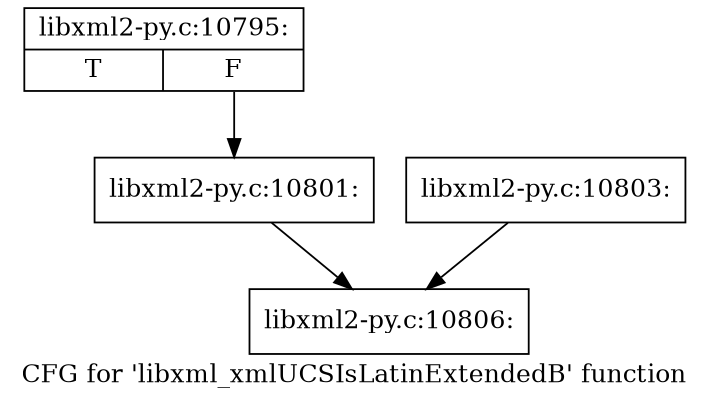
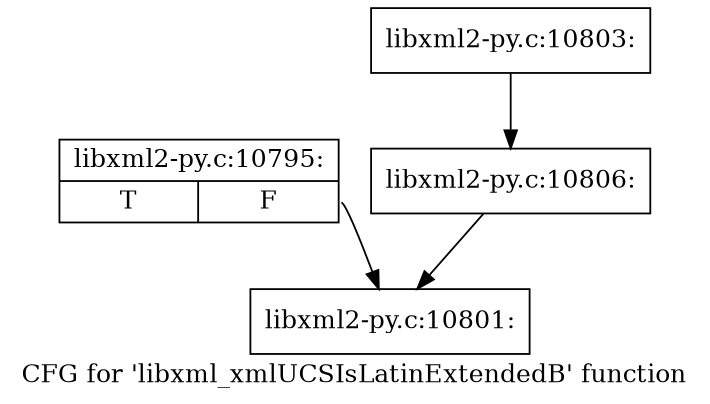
edge "libxml2-py.c:10801:" -> "libxml2-py.c:10806:": reversed
